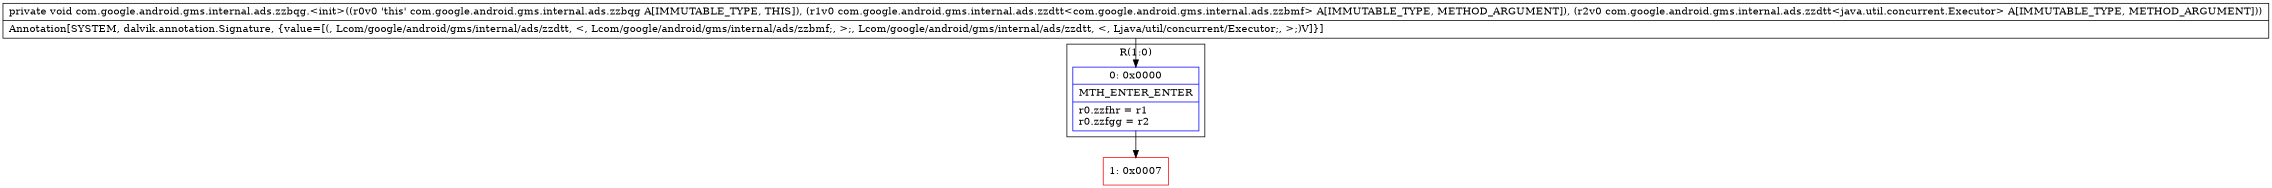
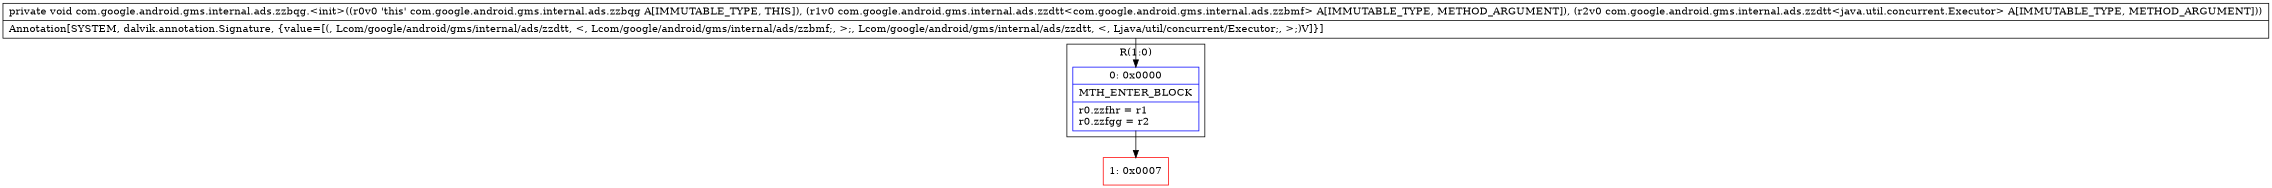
node "0: 0x0000": text "MTH_ENTER_ENTER" -> "MTH_ENTER_BLOCK"
